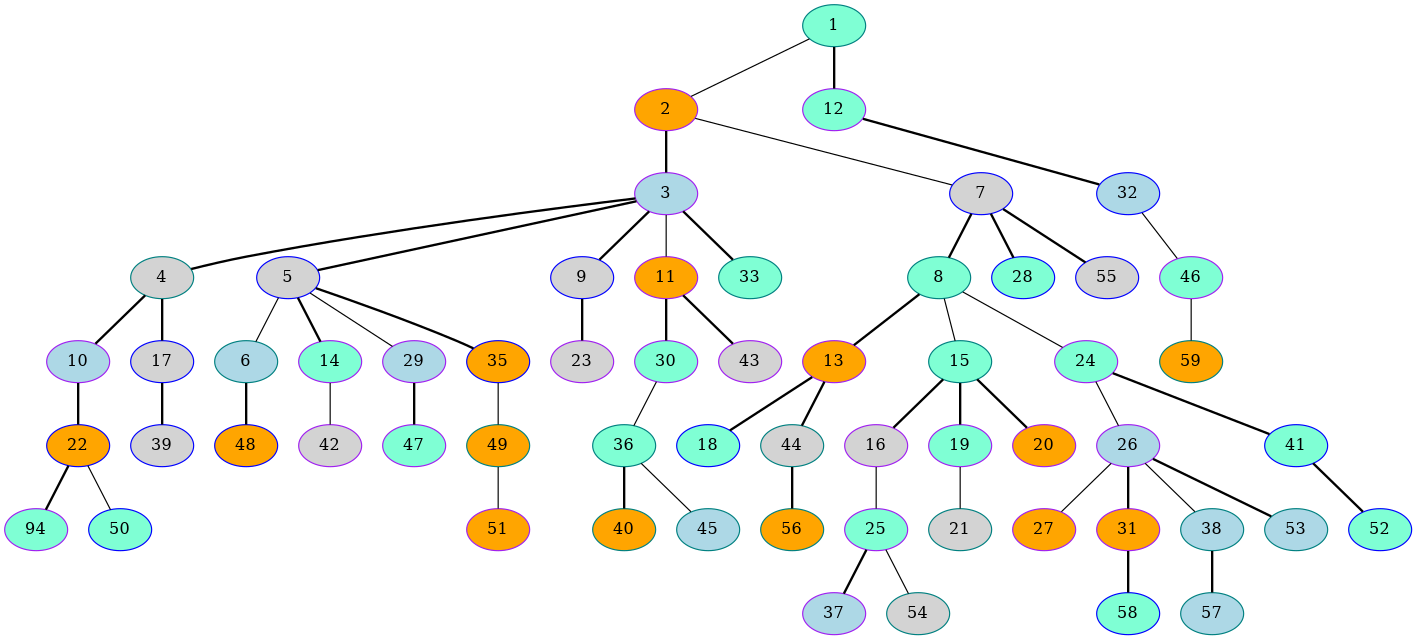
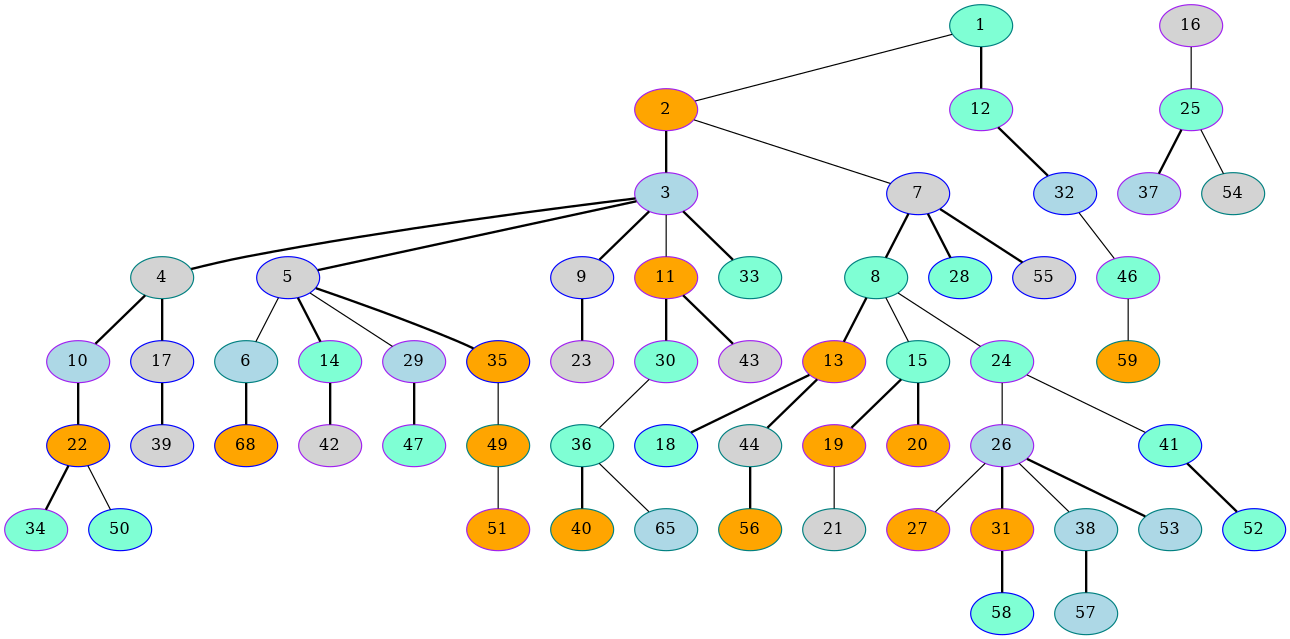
edge "14" -- "42": style solid -> bold
edge "15" -- "16": removed
edge "24" -- "41": style bold -> solid
node "48": label "48" -> "68"
node "19": fillcolor aquamarine -> orange
node "94": label "94" -> "34"
node "45": label "45" -> "65"
